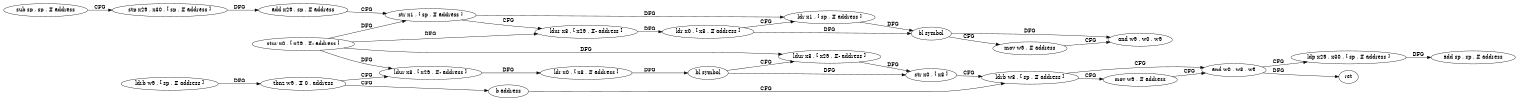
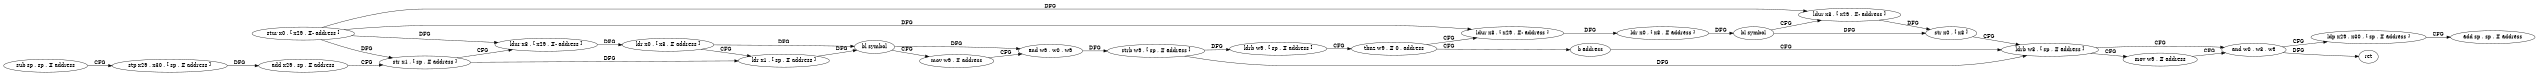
node "strb w9 , [ sp , # address ]": added
edge "ldp x29 , x30 , [ sp , # address ]" -> "add sp , sp , # address": label "DFG" -> "CFG"
edge "ldrb w9 , [ sp , # address ]" -> "tbnz w9 , # 0 , address": label "DFG" -> "CFG"
